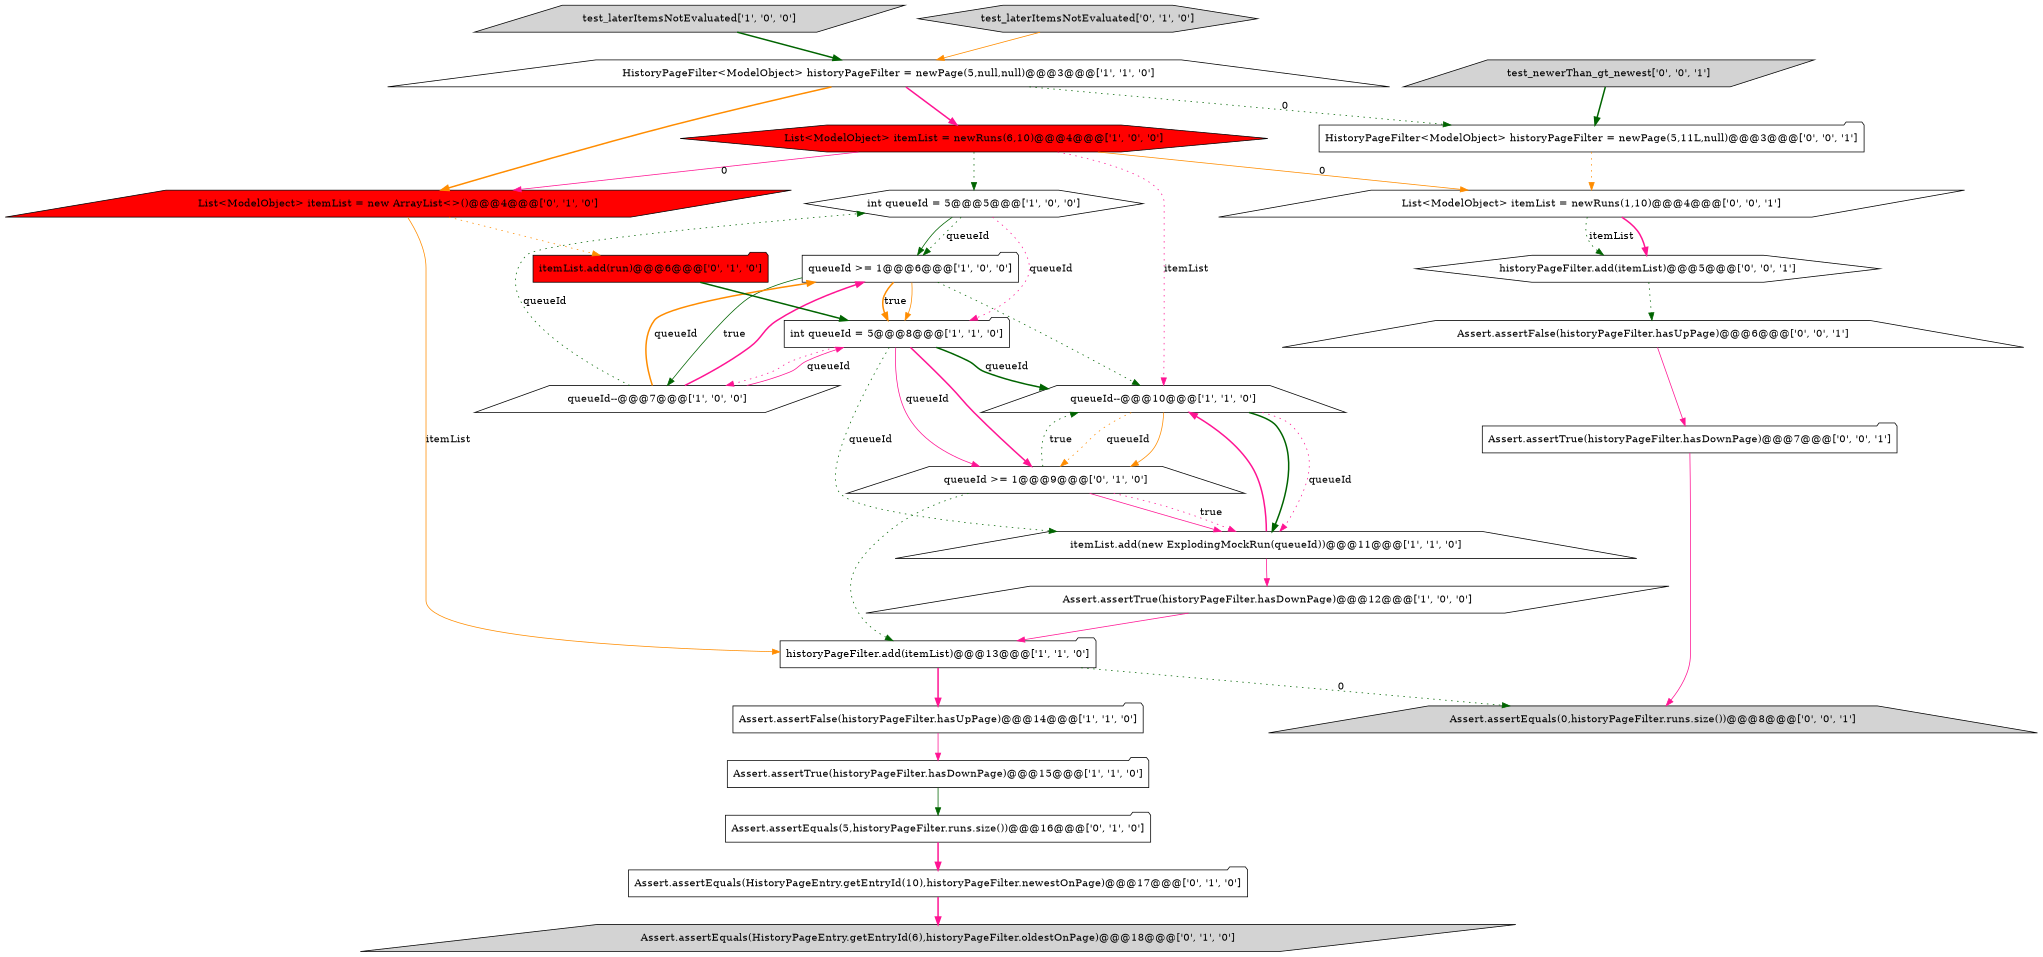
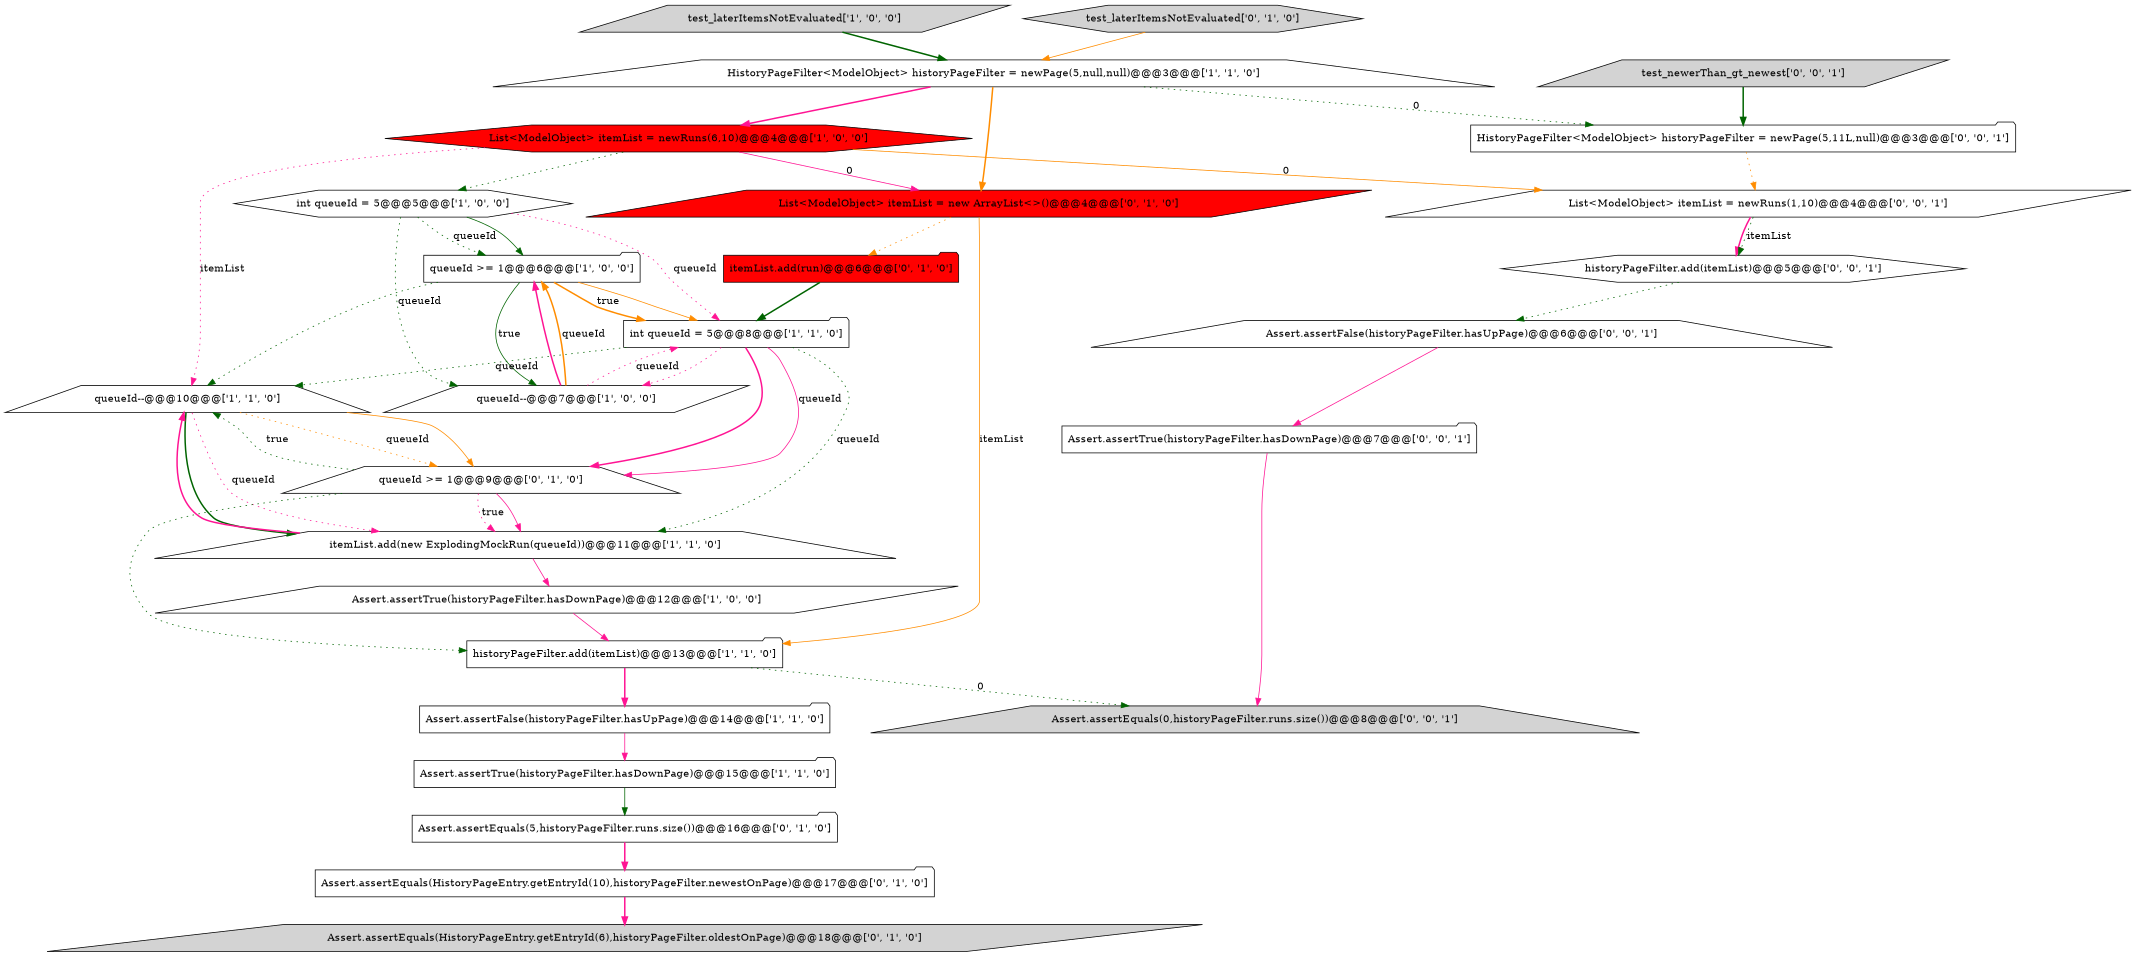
edge "queueId--@@@7@@@['1', '0', '0']" -> "int queueId = 5@@@5@@@['1', '0', '0']": reversed
edge "queueId--@@@7@@@['1', '0', '0']" -> "int queueId = 5@@@8@@@['1', '1', '0']": style solid -> dotted
edge "int queueId = 5@@@8@@@['1', '1', '0']" -> "queueId--@@@10@@@['1', '1', '0']": style bold -> dotted
